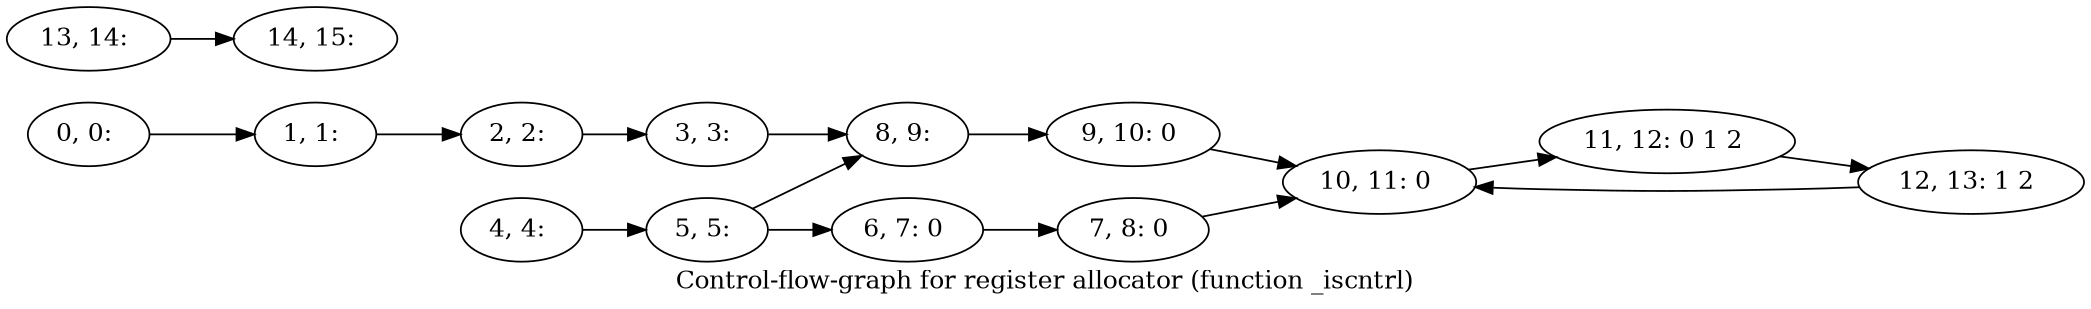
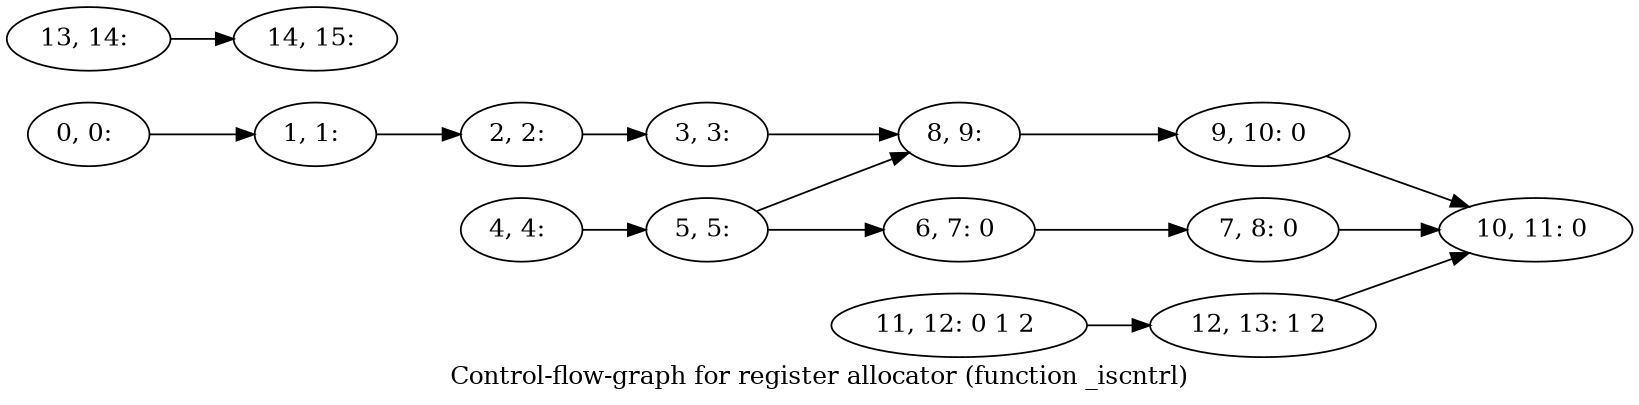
edge "10, 11: 0" -> "11, 12: 0 1 2": removed
